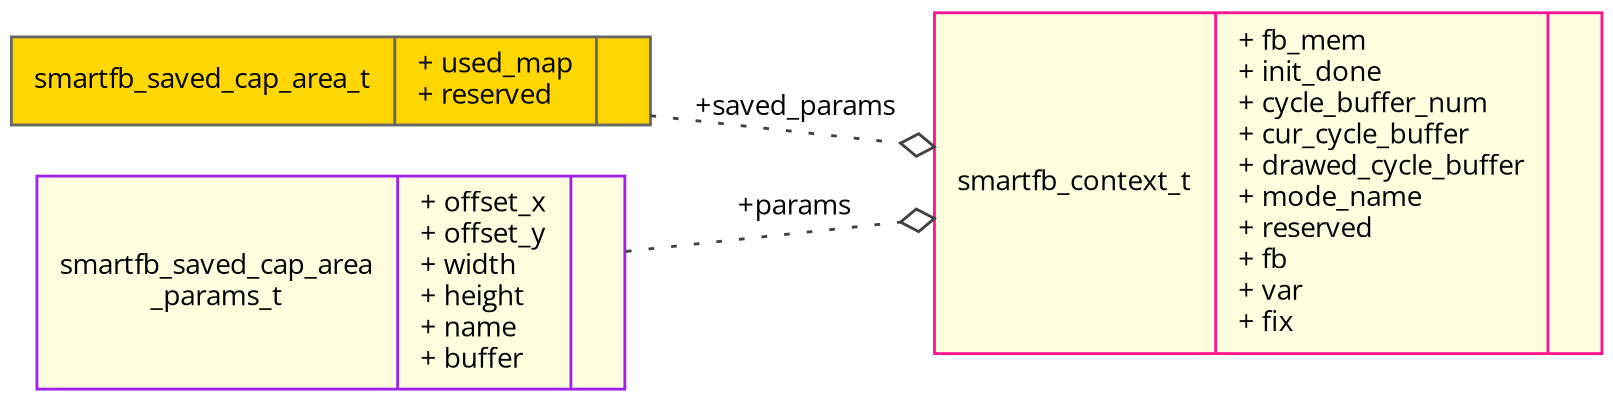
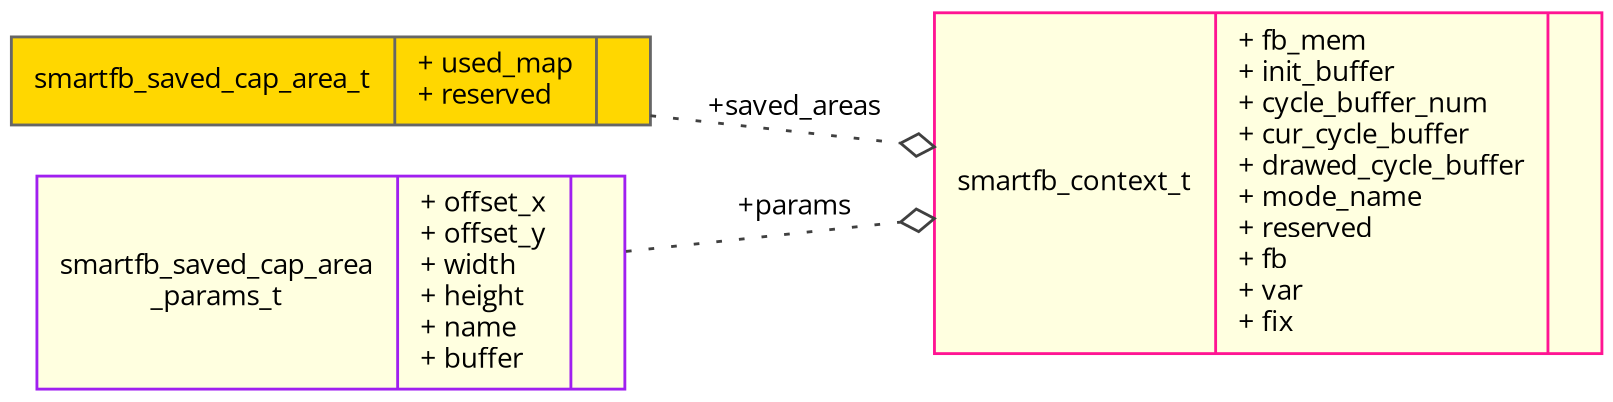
node "smartfb_context_t": text "+ init_done" -> "+ init_buffer"
edge "smartfb_saved_cap_area_t" -> "smartfb_context_t": label " +saved_params" -> " +saved_areas"
